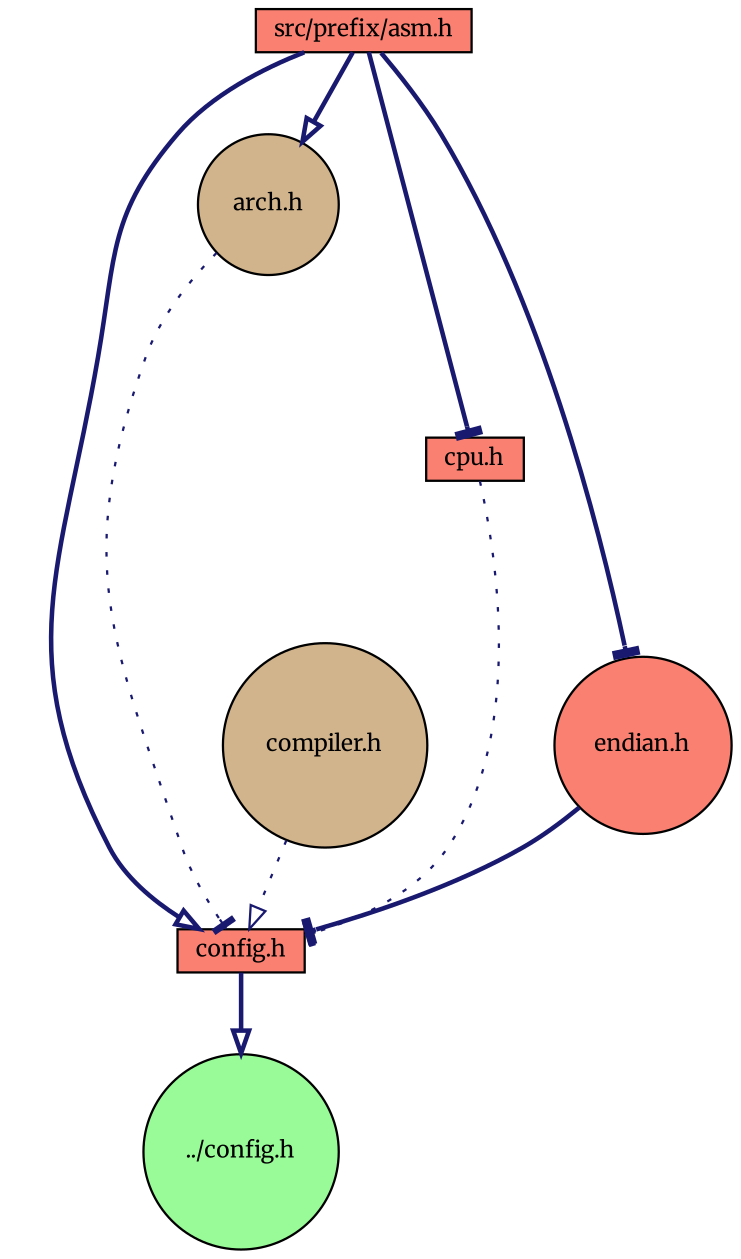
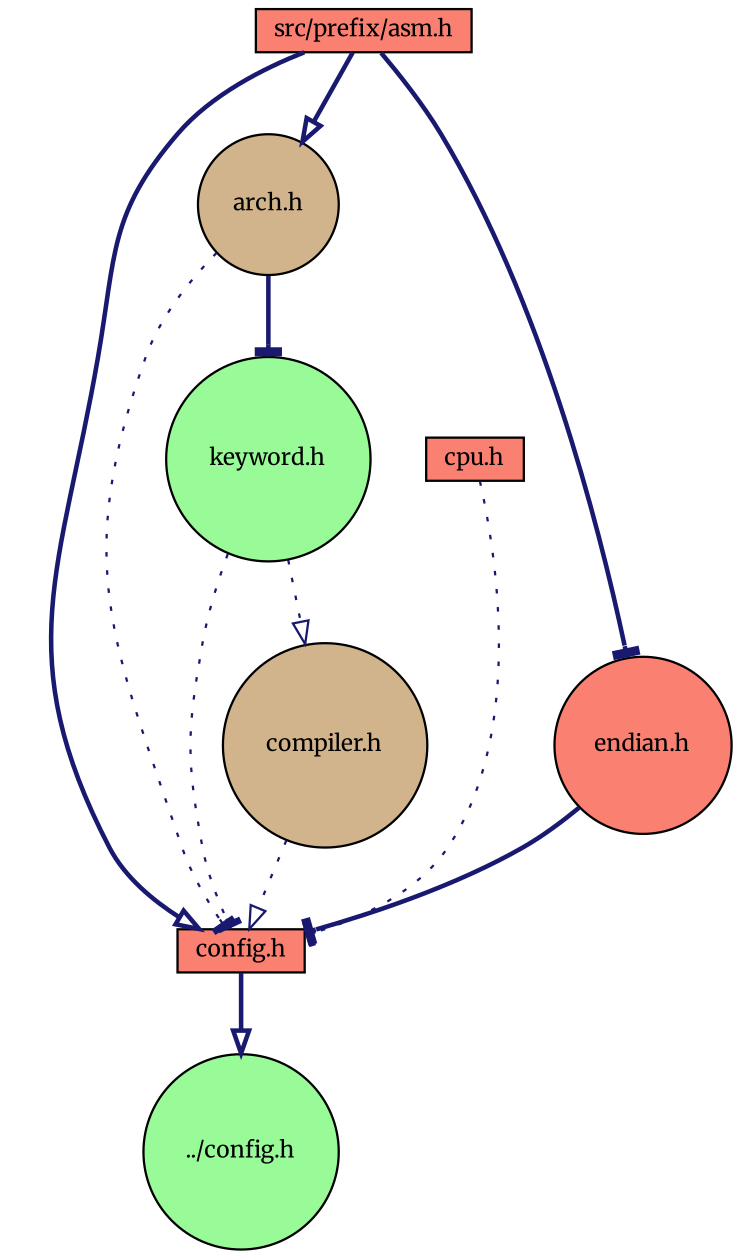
edge "src/prefix/asm.h" -> "cpu.h": removed
node "keyword.h": added
